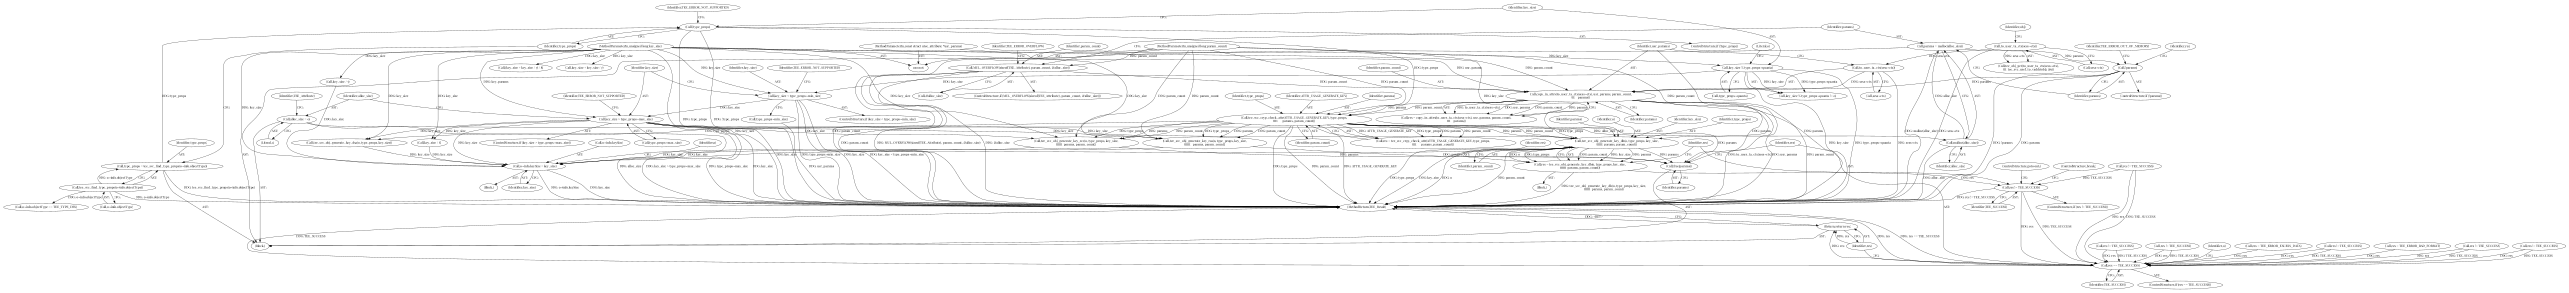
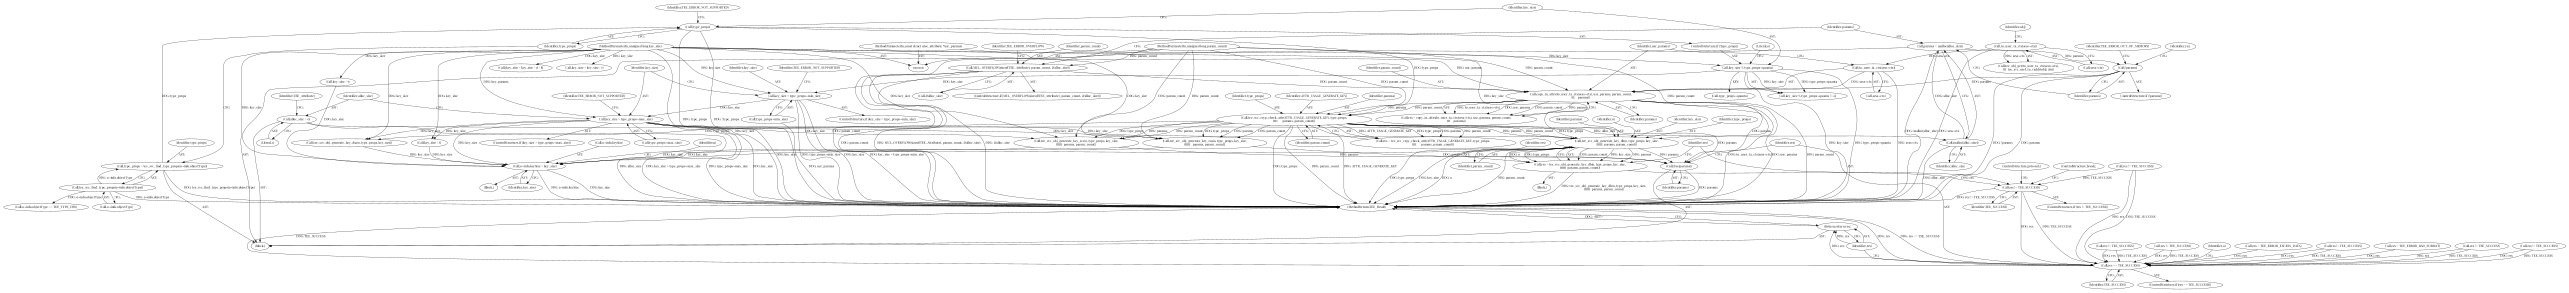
edge "(Call,type_props->quanta)" -> "(Call,key_size % type_props->quanta)": now "(ControlStructure,if (!type_props))" -> "(Call,key_size % type_props->quanta)"
edge "(Call,key_size % type_props->quanta)" -> "(Call,type_props->quanta)": label "CFG: " -> "KEY: "
edge "(Call,type_props->min_size)" -> "(Call,key_size < type_props->min_size)": added, label "AST:"
edge "(Identifier,usr_params)" -> "(MethodReturn,TEE_Result)": now "(Call,free(params))" -> "(MethodReturn,TEE_Result)"
